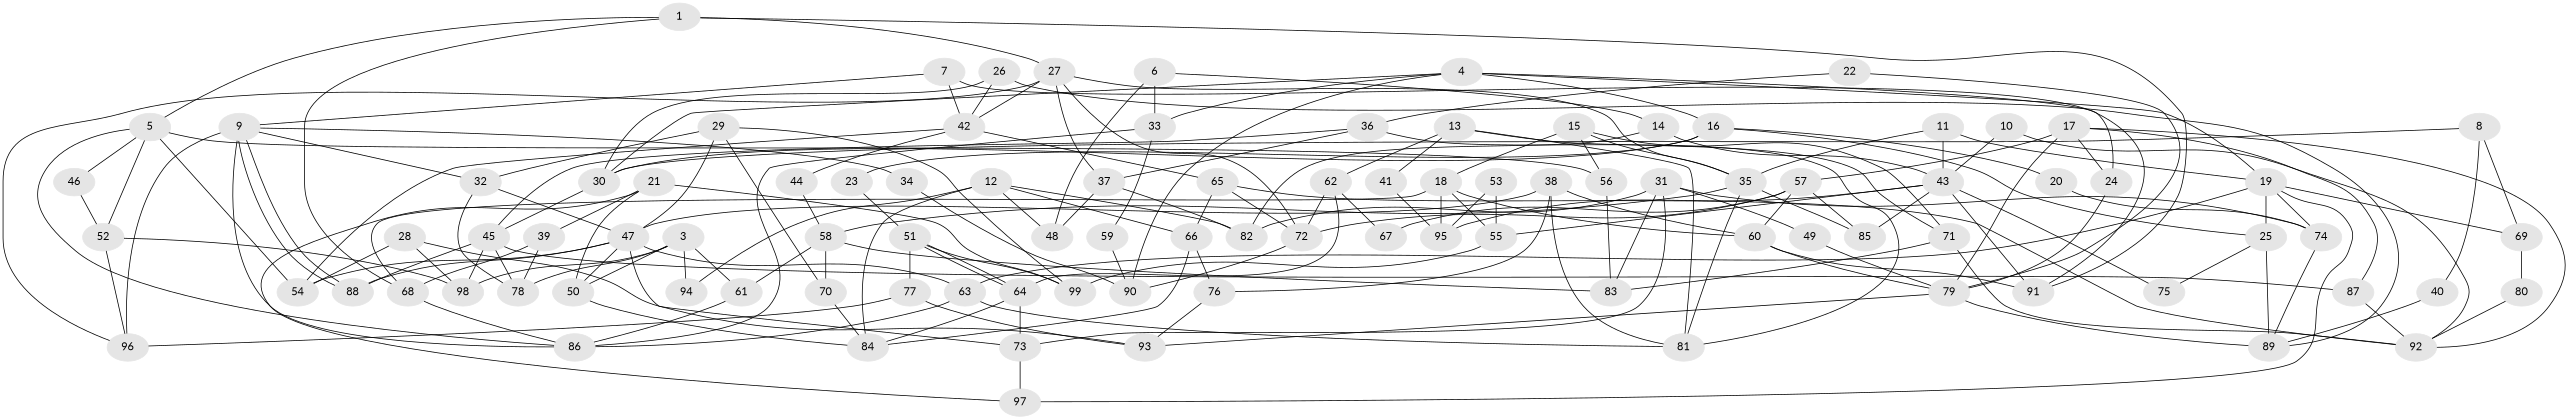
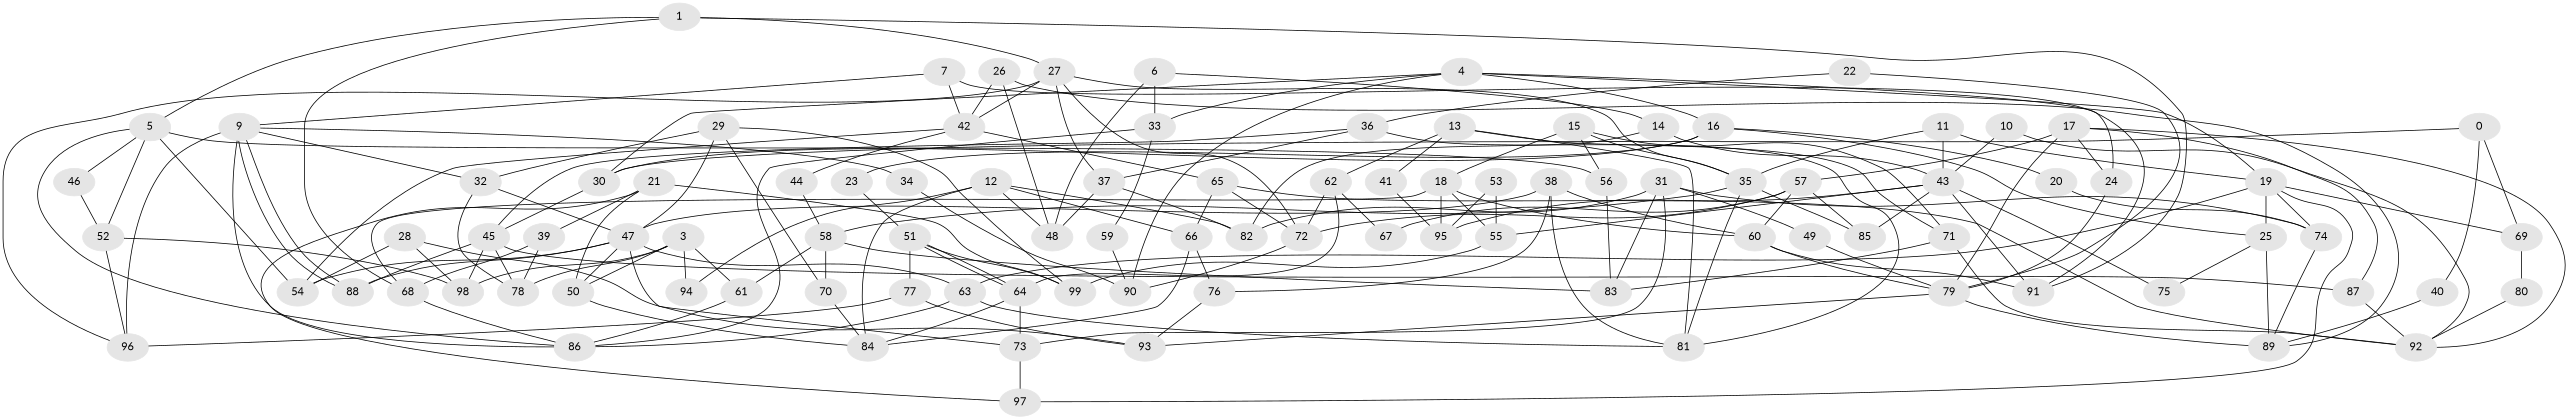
edge "26" -- "30": now "26" -- "48"
node "8": label "8" -> "0"
